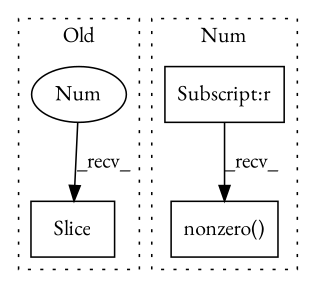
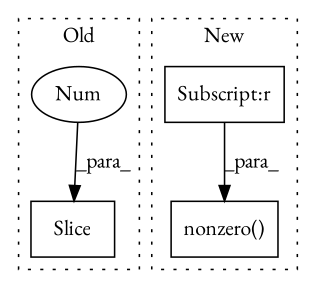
cluster "Num": label "Num" -> "New"
edge "Num" -> "Slice": label "_recv_" -> "_para_"
edge "Subscript:r" -> "nonzero()": label "_recv_" -> "_para_"
